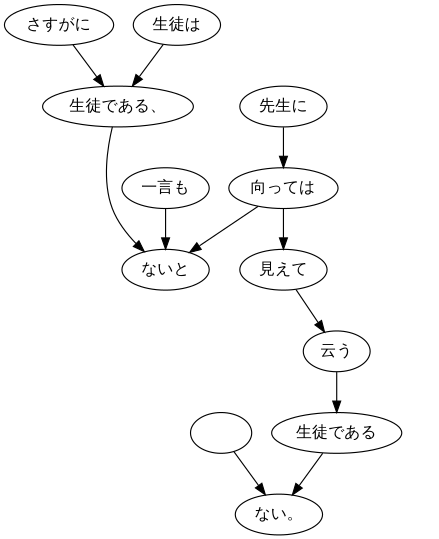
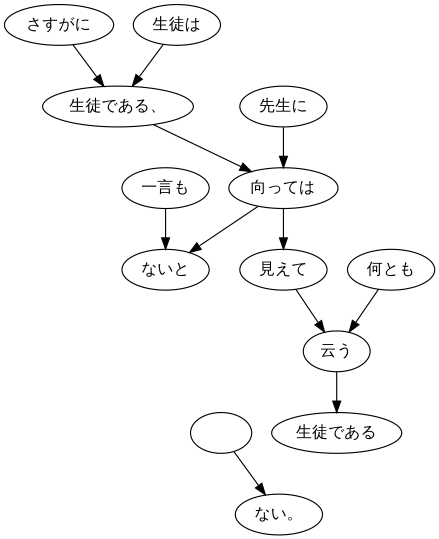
edge "生徒である、" -> "ないと": now "生徒である、" -> "向っては"
node "何とも": added
edge "生徒である" -> "ない。": removed
